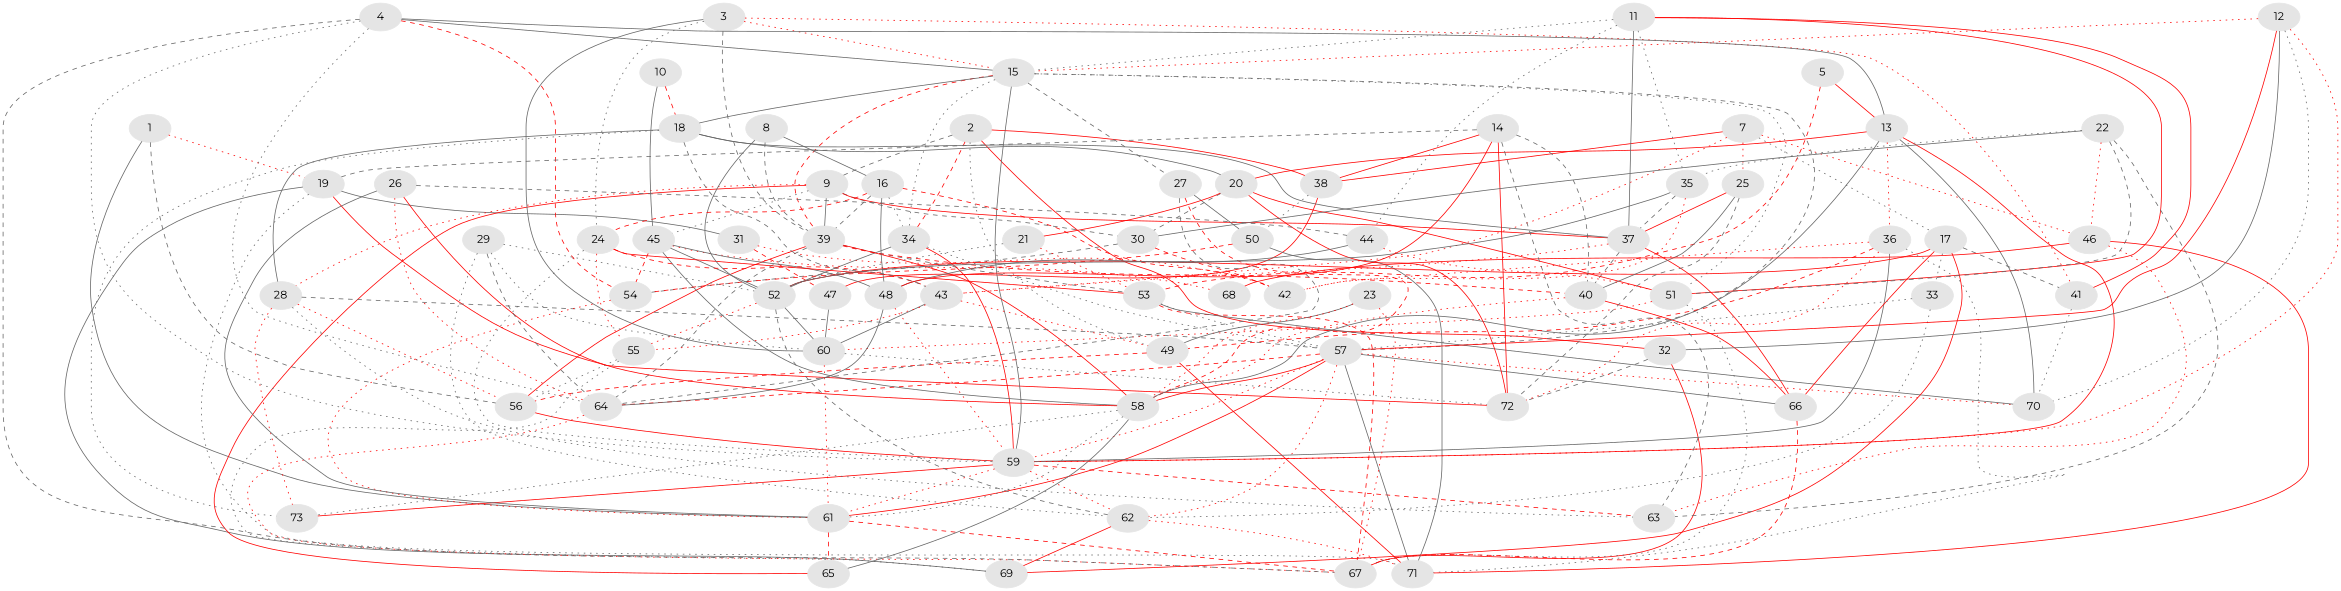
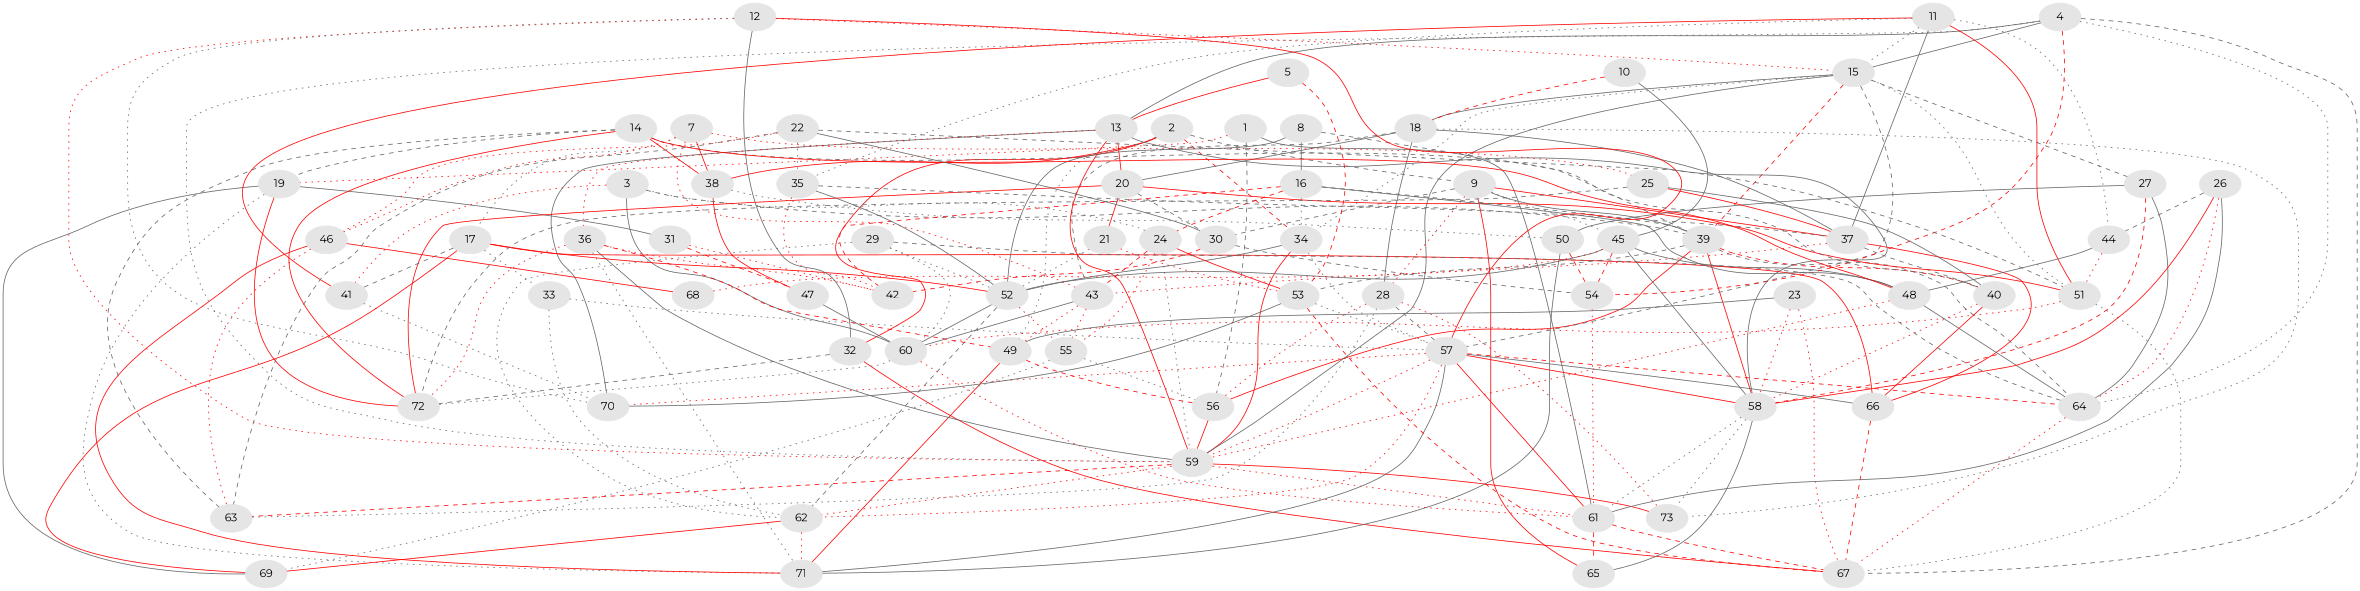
edge "3" -- "15": removed
edge "27" -- "64": style dashed -> solid
